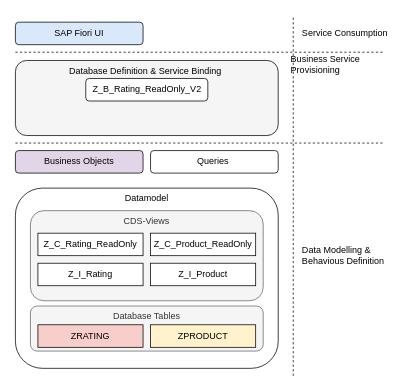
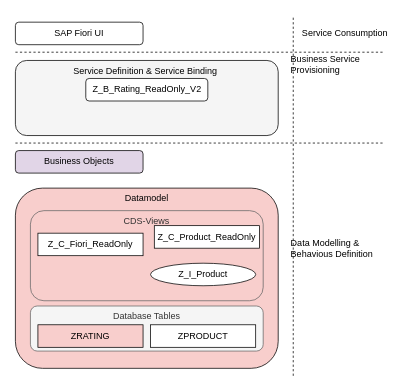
node "SAP Fiori UI": fillcolor #dae8fc -> #ffffff
node "Database Definition & Service Binding": label "Database Definition & Service Binding" -> "Service Definition & Service Binding"
node "Queries": removed
node "Datamodel": fillcolor #ffffff -> #f8cecc
node "Z_C_Rating_ReadOnly": label "Z_C_Rating_ReadOnly" -> "Z_C_Fiori_ReadOnly"
node "Z_C_Product_ReadOnly": moved (203, 244) -> (207, 237)
node "CDS-Views": fillcolor #f5f5f5 -> #f8cecc
node "Data Modelling & Behavious Definition": moved (345, 255) -> (334, 248)
node "Z_I_Rating": removed
node "Z_I_Product": shape rectangle -> ellipse
node "ZPRODUCT": fillcolor #fff2cc -> #ffffff
